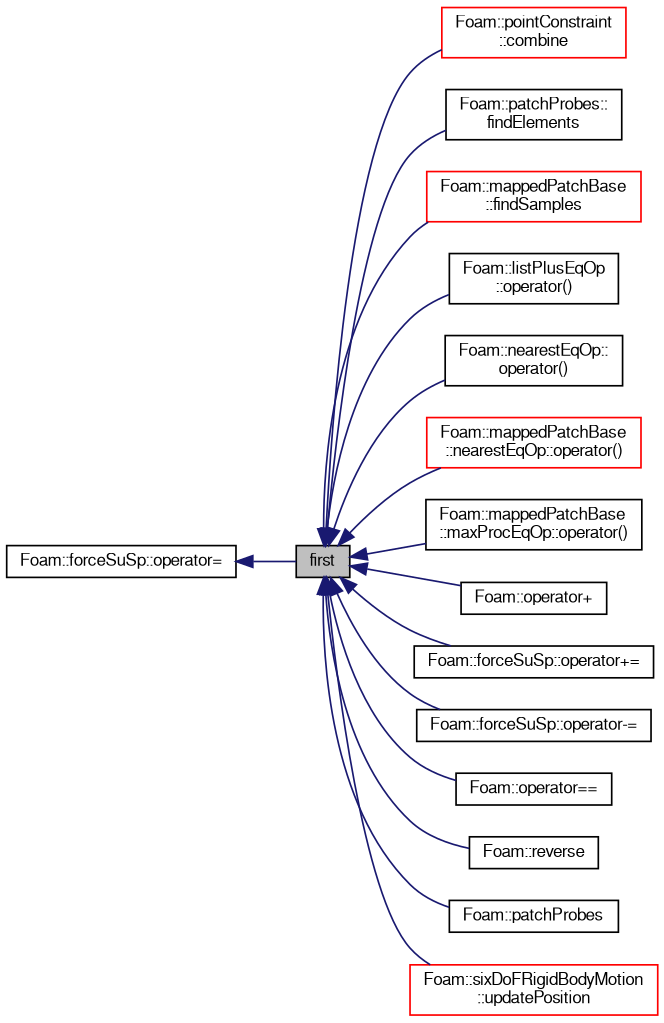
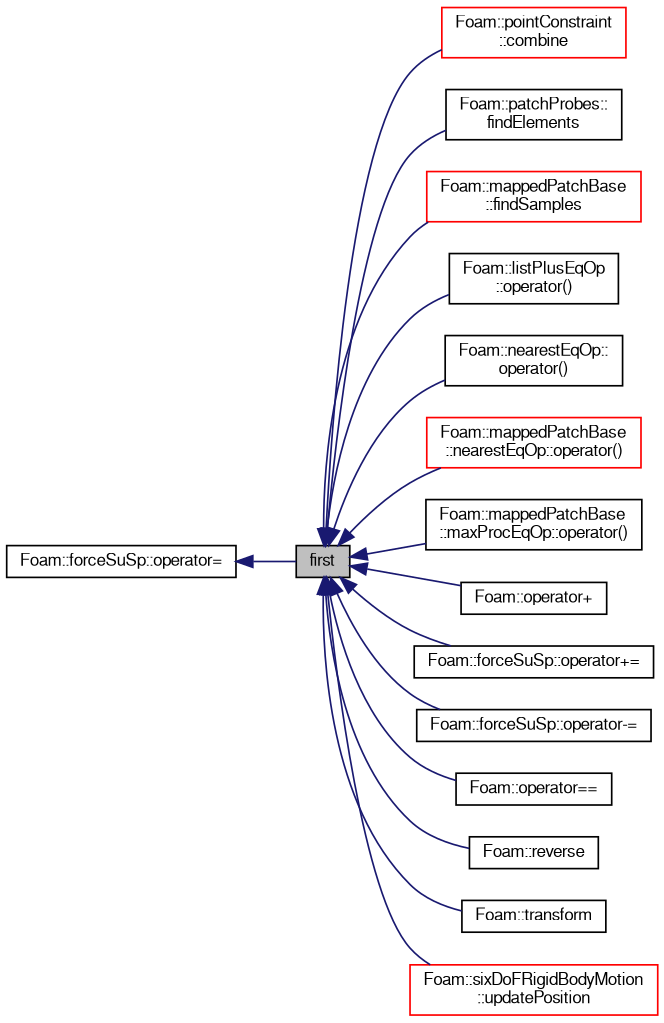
node "Foam::patchProbes": label "Foam::patchProbes" -> "Foam::transform"
